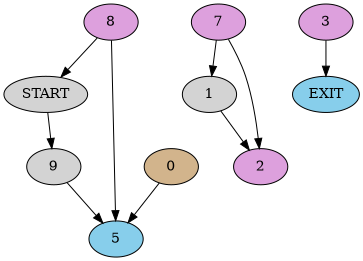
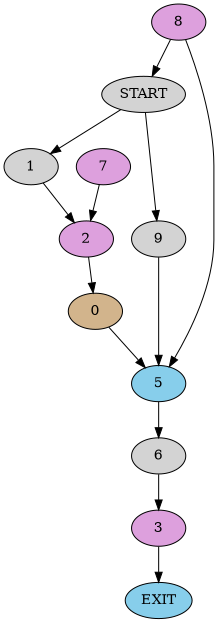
edge "7" -> "1": now "START" -> "1"
edge "2" -> "0": added
node "6": added
